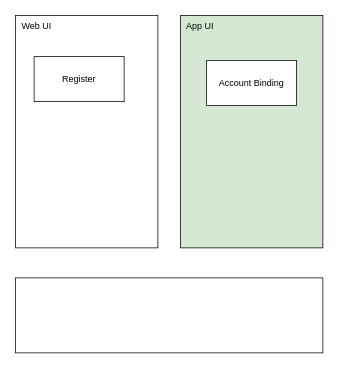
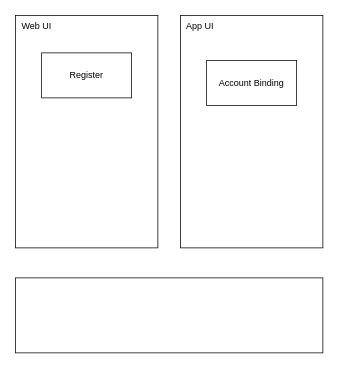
node "Register": moved (79, 79) -> (87, 75)
node "App UI": fillcolor #d5e8d4 -> #ffffff
